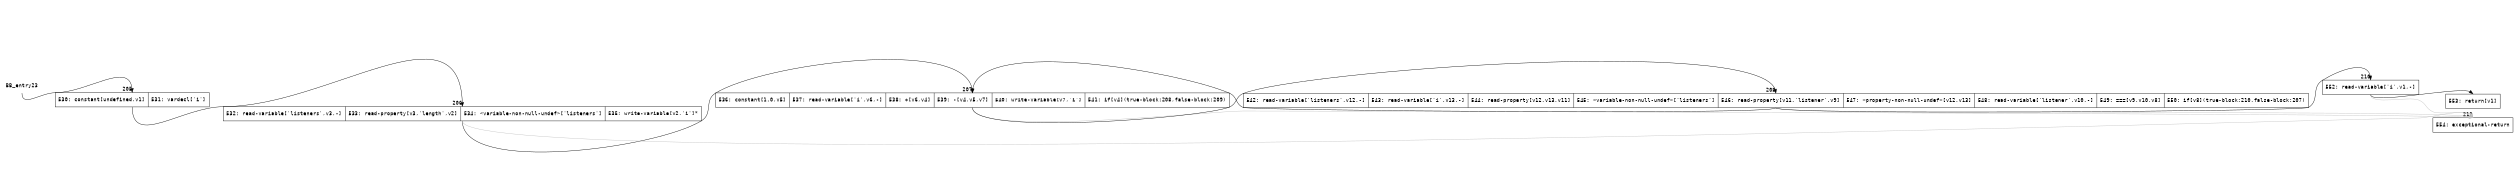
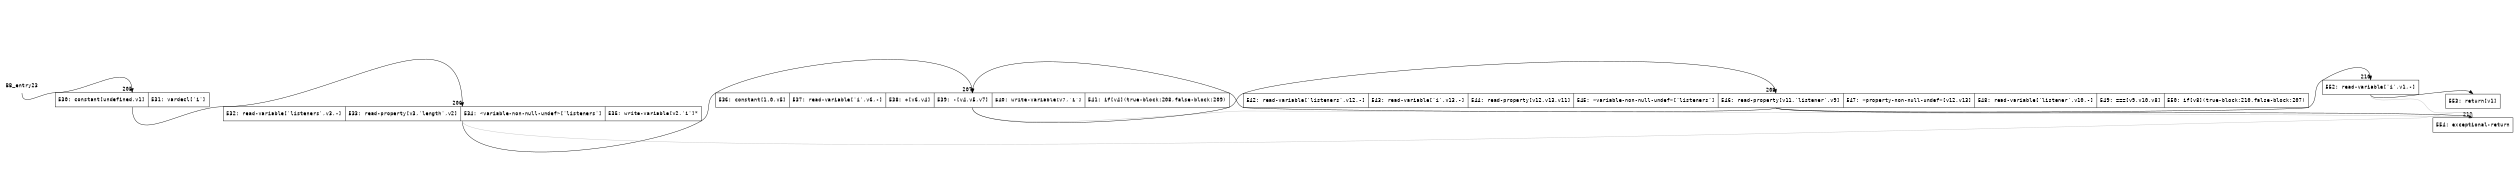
edge "542: read-variable['listeners',v12,-]" -> "554: exceptional-return": color gray -> black
